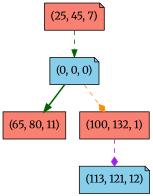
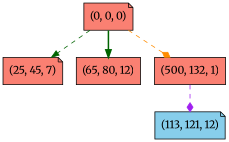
edge "(25, 45, 7)" -> "(0, 0, 0)": reversed
node "(0, 0, 0)": fillcolor skyblue -> salmon
node "(65, 80, 11)": label "(65, 80, 11)" -> "(65, 80, 12)"
node "(100, 132, 1)": label "(100, 132, 1)" -> "(500, 132, 1)"
